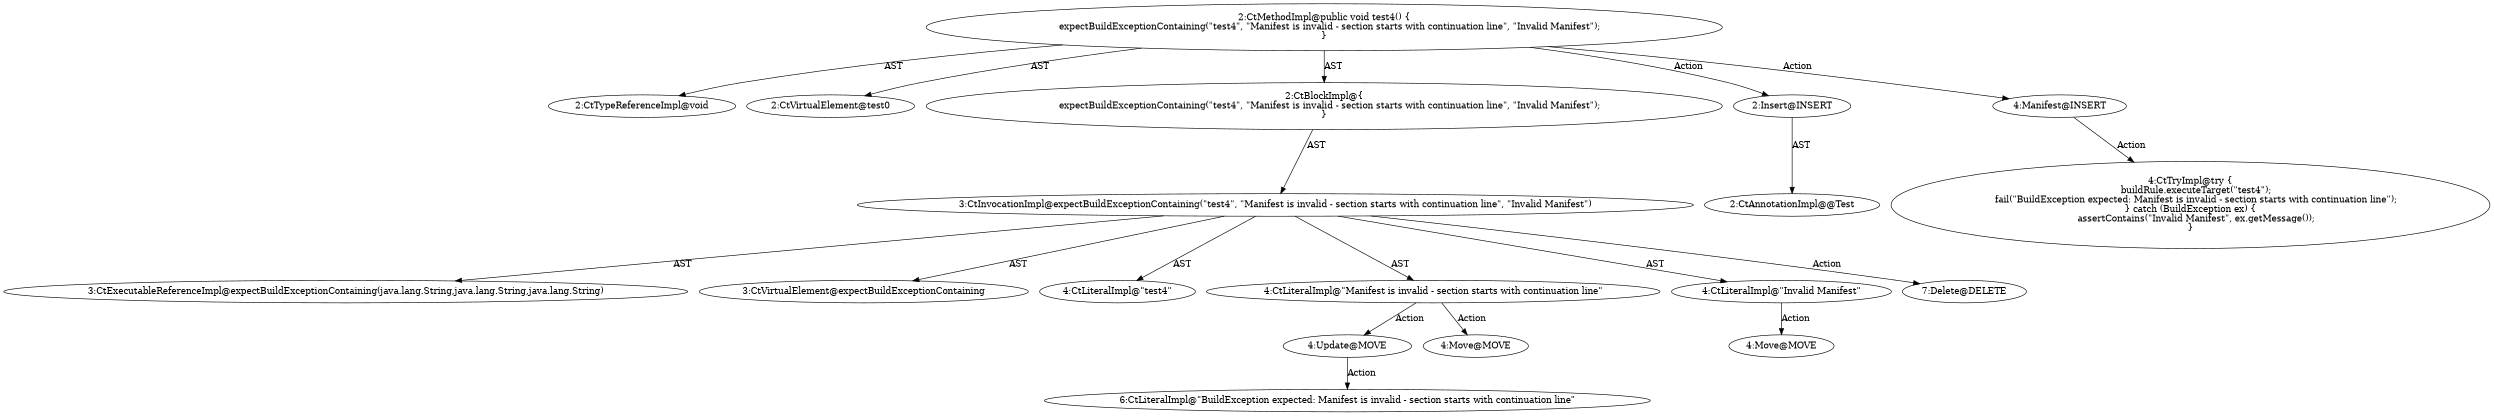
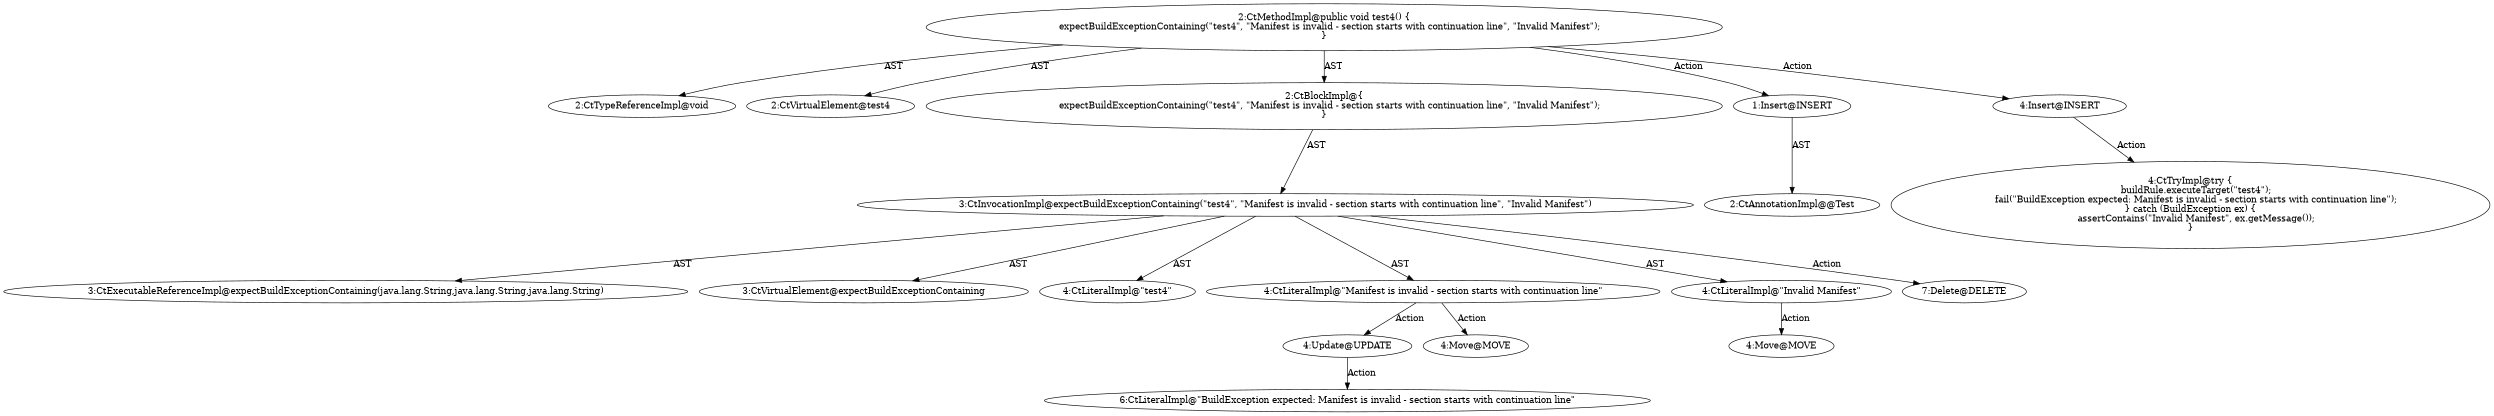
node "2:CtVirtualElement@test0": label "2:CtVirtualElement@test0" -> "2:CtVirtualElement@test4"
node "2:Insert@INSERT": label "2:Insert@INSERT" -> "1:Insert@INSERT"
node "4:Manifest@INSERT": label "4:Manifest@INSERT" -> "4:Insert@INSERT"
node "4:Update@MOVE": label "4:Update@MOVE" -> "4:Update@UPDATE"
